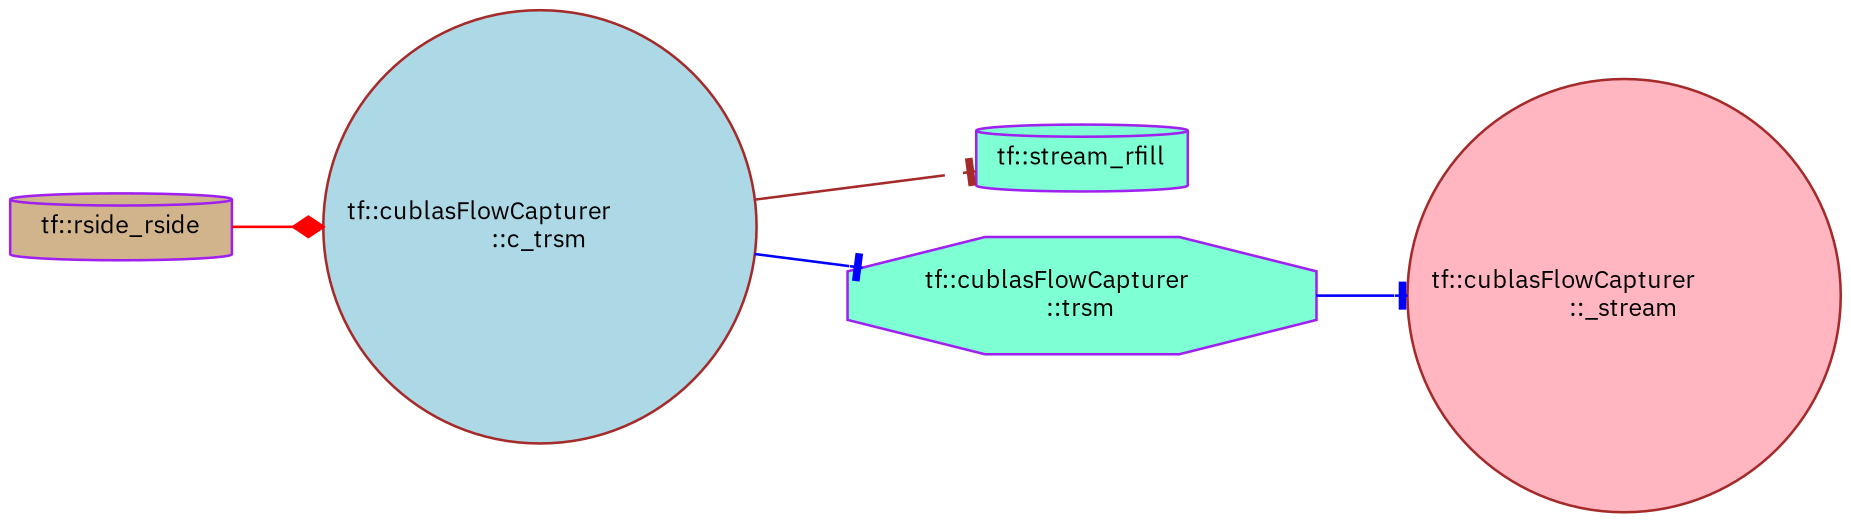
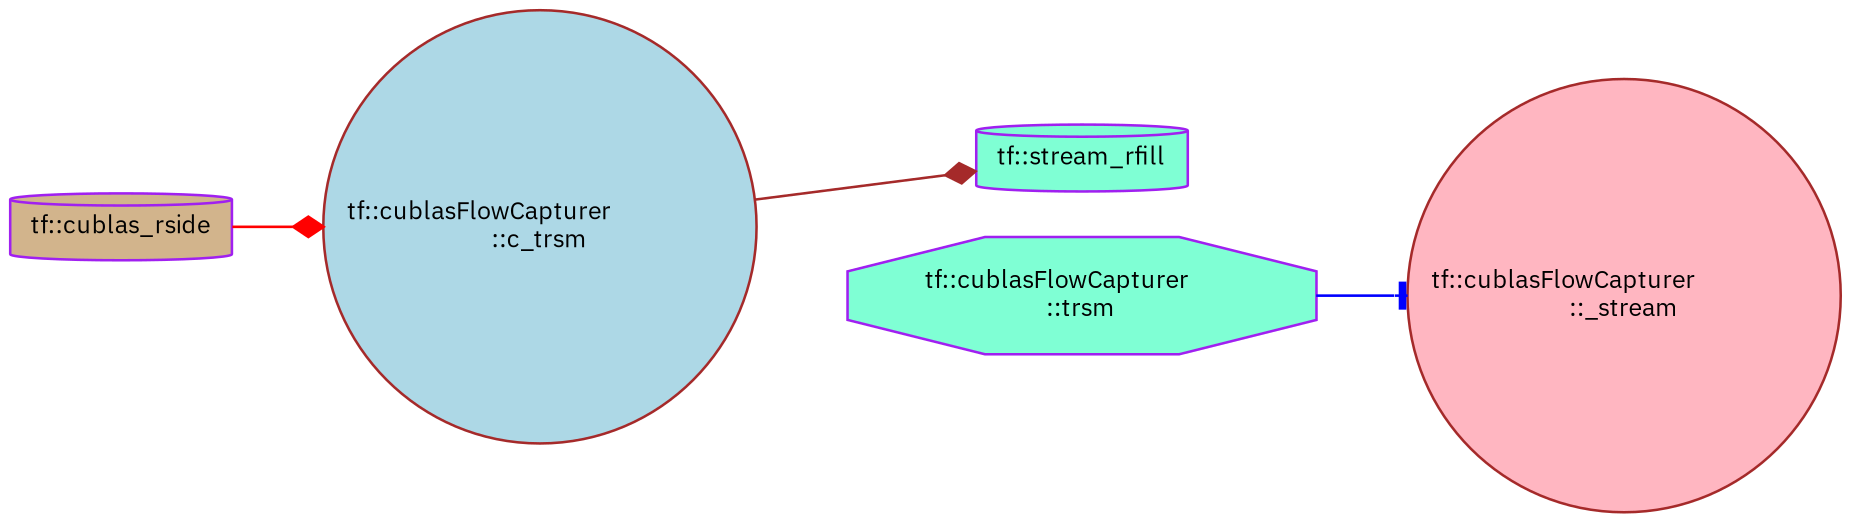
edge "tf::cublasFlowCapturer ::c_trsm" -> "tf::stream_rfill": arrowhead tee -> diamond
node "tf::rside_rside": label "tf::rside_rside" -> "tf::cublas_rside"
edge "tf::cublasFlowCapturer ::c_trsm" -> "tf::cublasFlowCapturer ::trsm": removed
